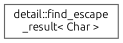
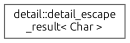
node "detail::find_escape _result< Char >": label "detail::find_escape _result< Char >" -> "detail::detail_escape _result< Char >"
